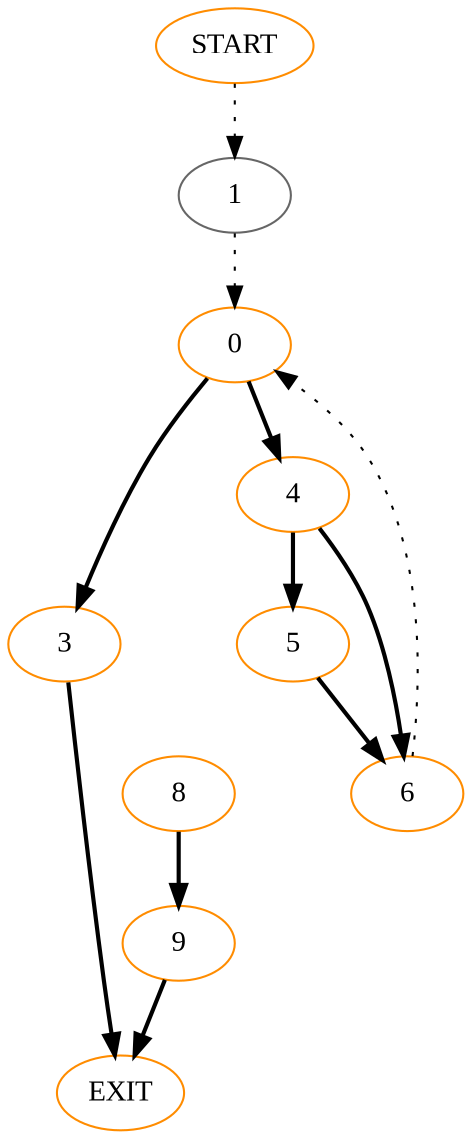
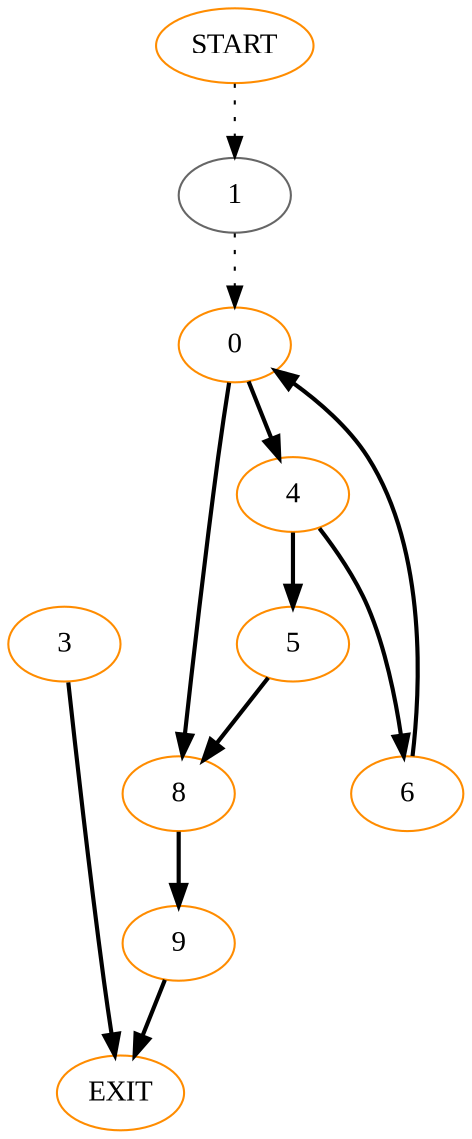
edge "0" -> "3": now "0" -> "8"
edge "6" -> "0": style dotted -> bold
edge "5" -> "6": now "5" -> "8"
